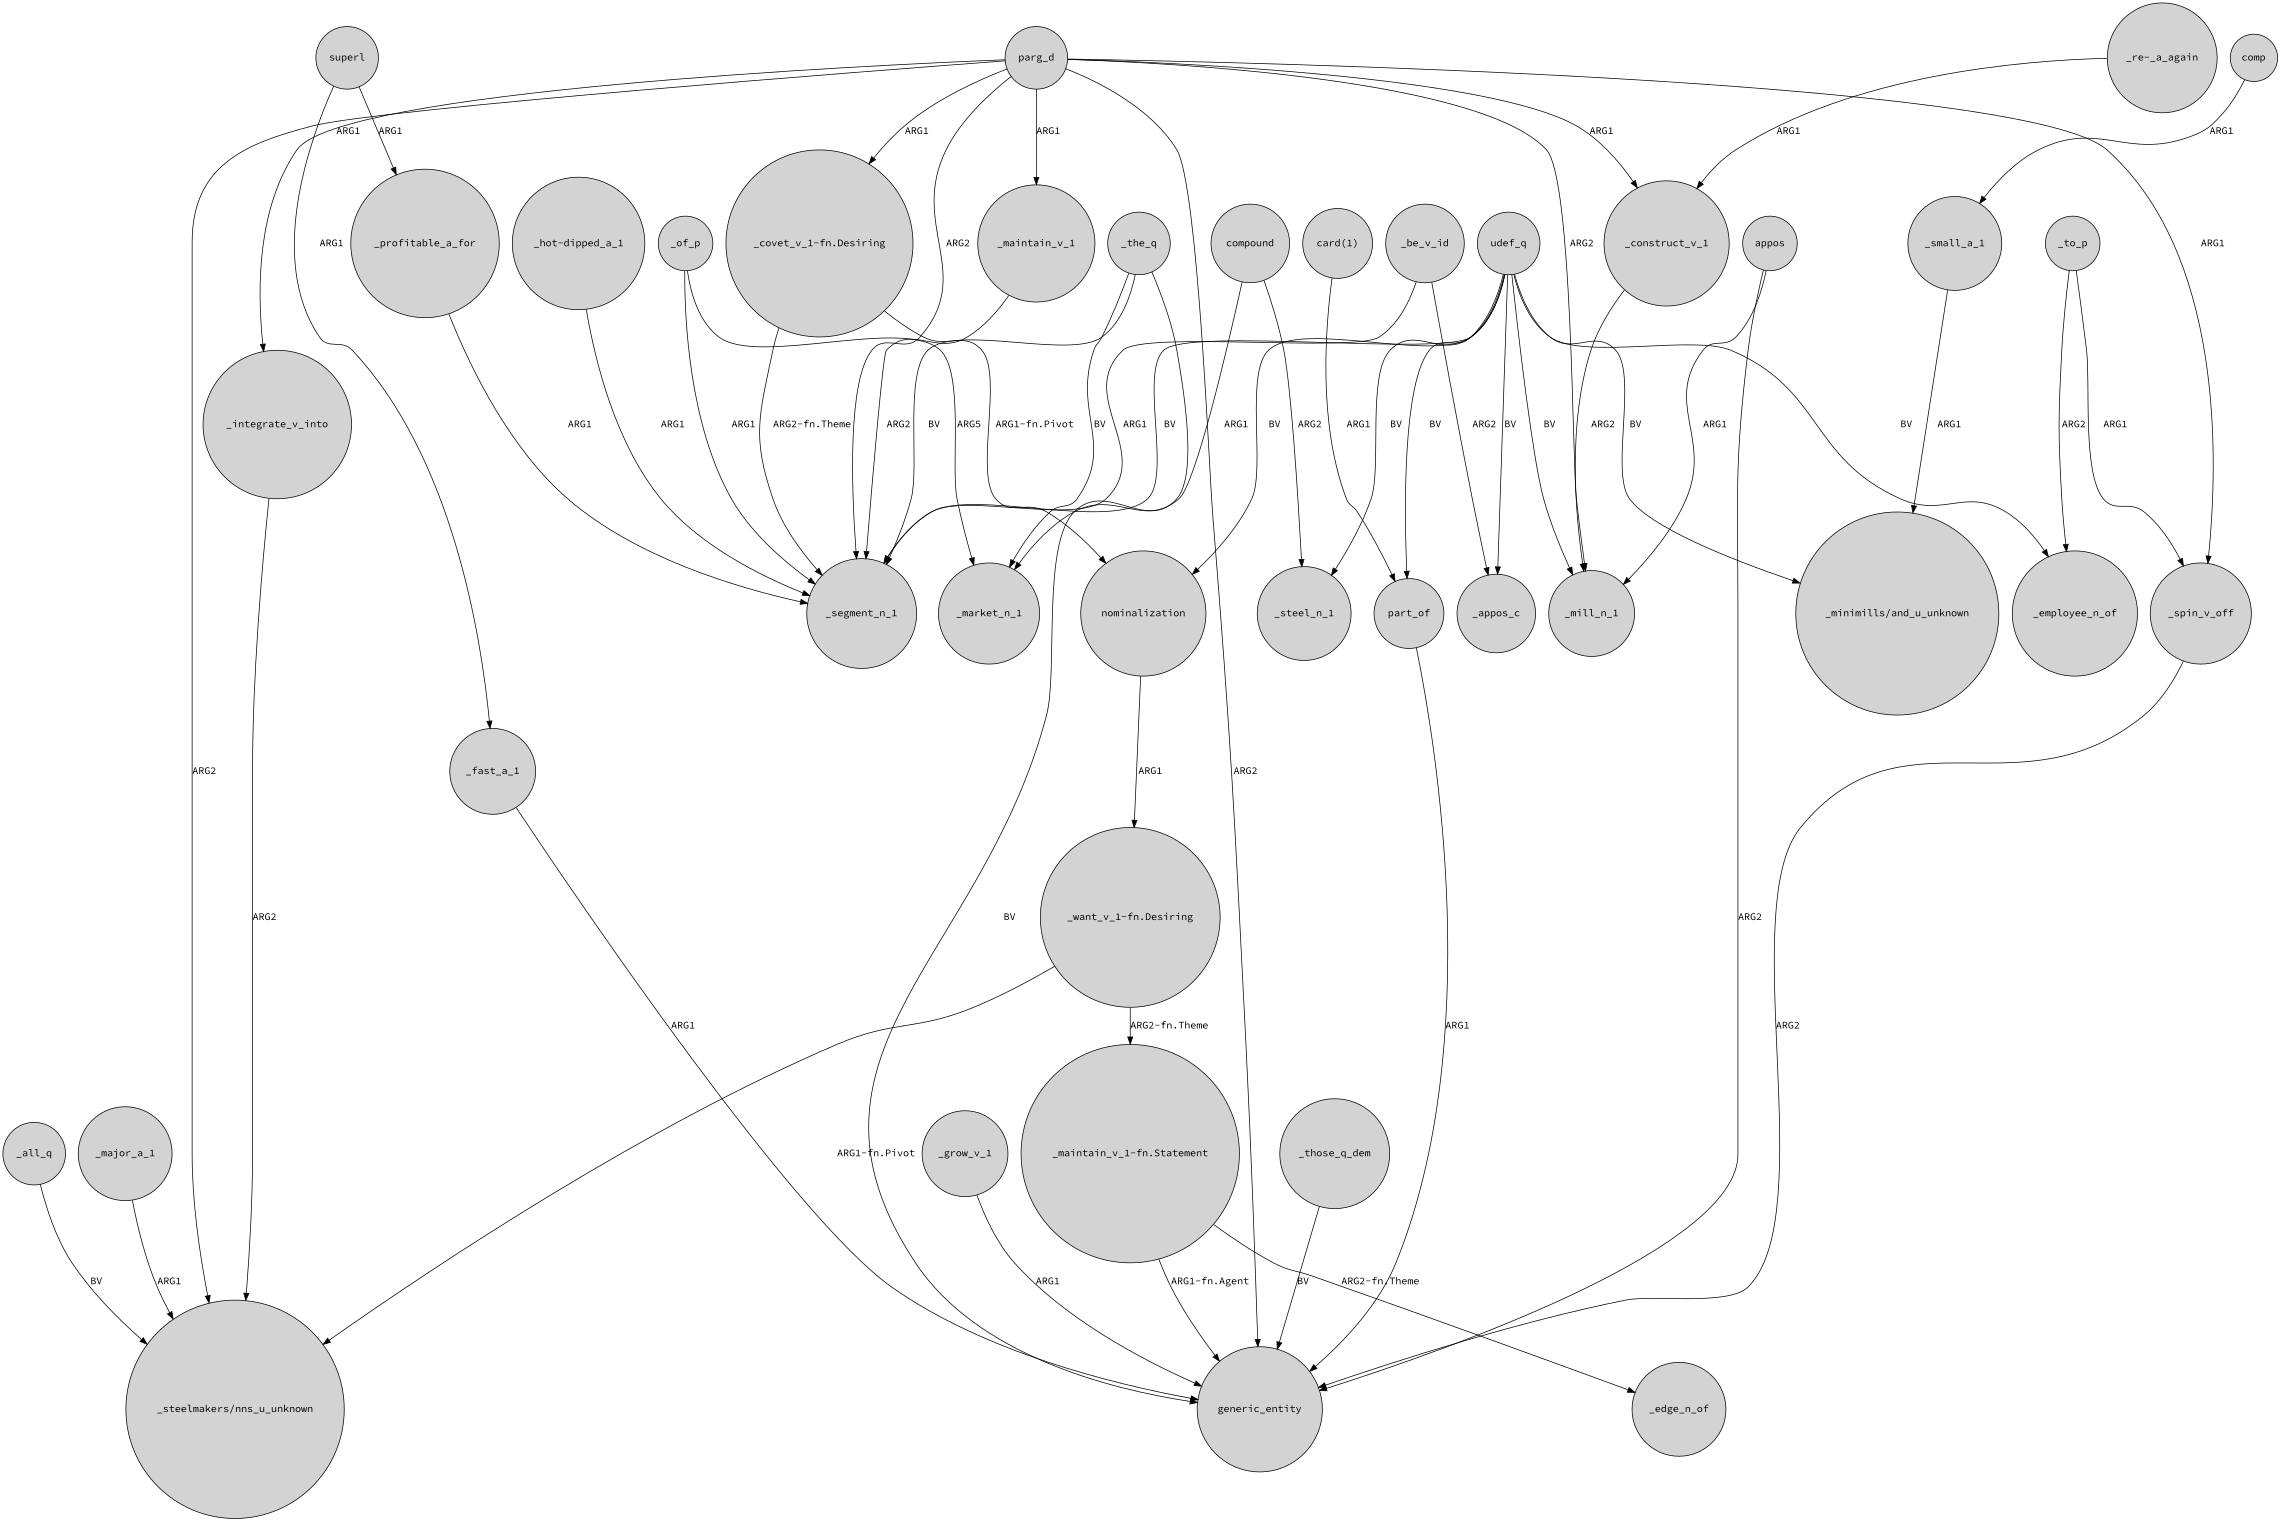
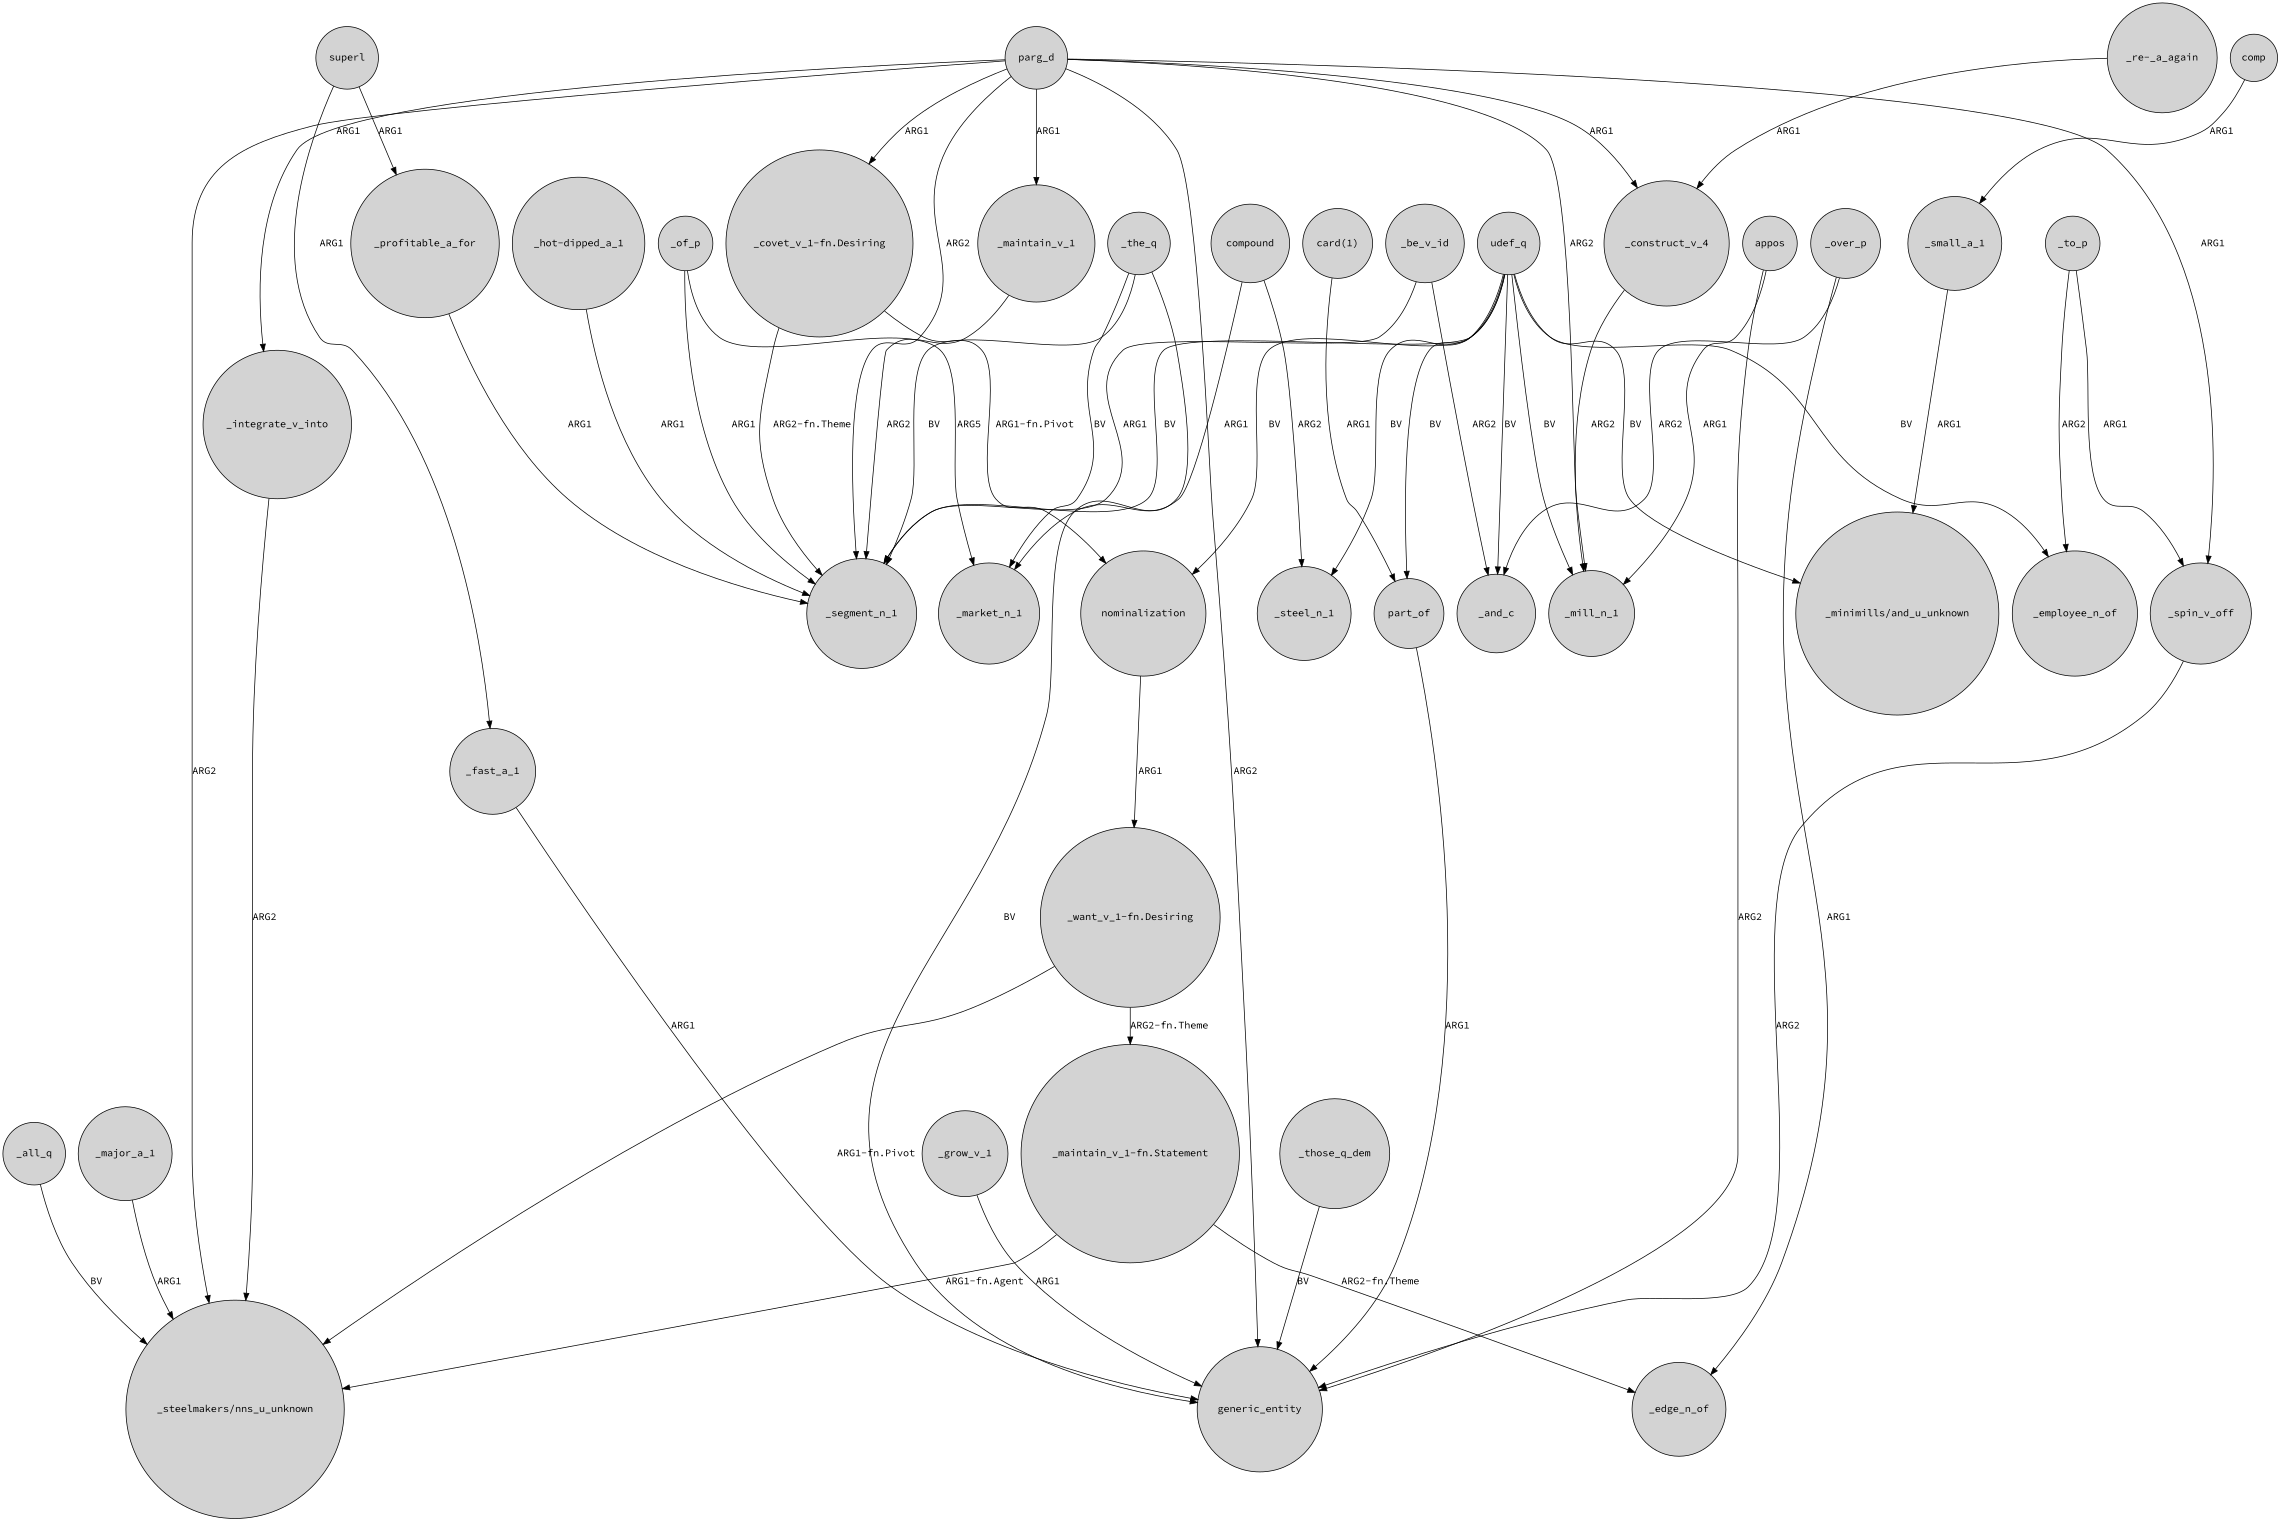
node "_construct_v_1": label "_construct_v_1" -> "_construct_v_4"
node "_over_p": added
node "_appos_c": label "_appos_c" -> "_and_c"
edge "_maintain_v_1-fn.Statement" -> "generic_entity": now "_maintain_v_1-fn.Statement" -> "_steelmakers/nns_u_unknown"
